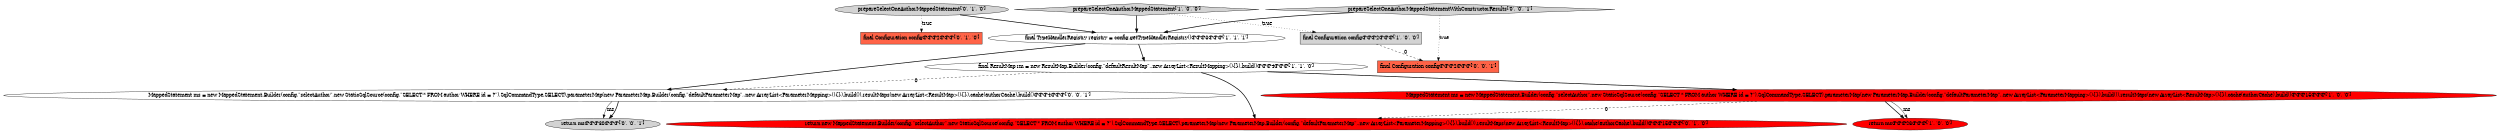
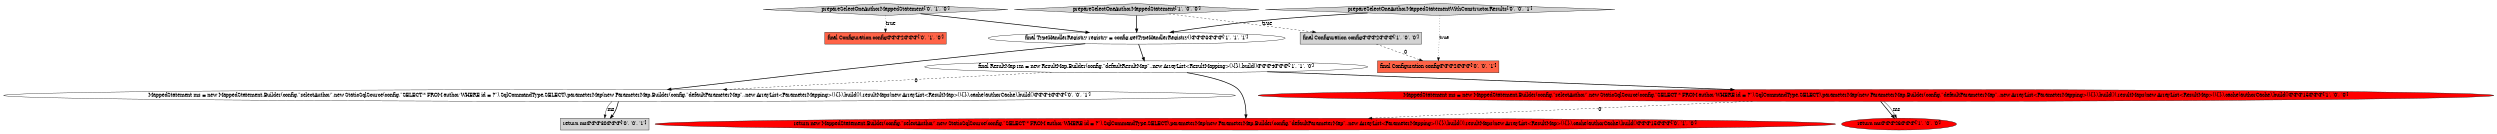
node "prepareSelectOneAuthorMappedStatement['0', '1', '0']": shape ellipse -> diamond
edge "prepareSelectOneAuthorMappedStatement['1', '0', '0']" -> "final Configuration config@@@2@@@['1', '0', '0']": style dotted -> dashed
node "return ms@@@30@@@['0', '0', '1']": shape ellipse -> box
